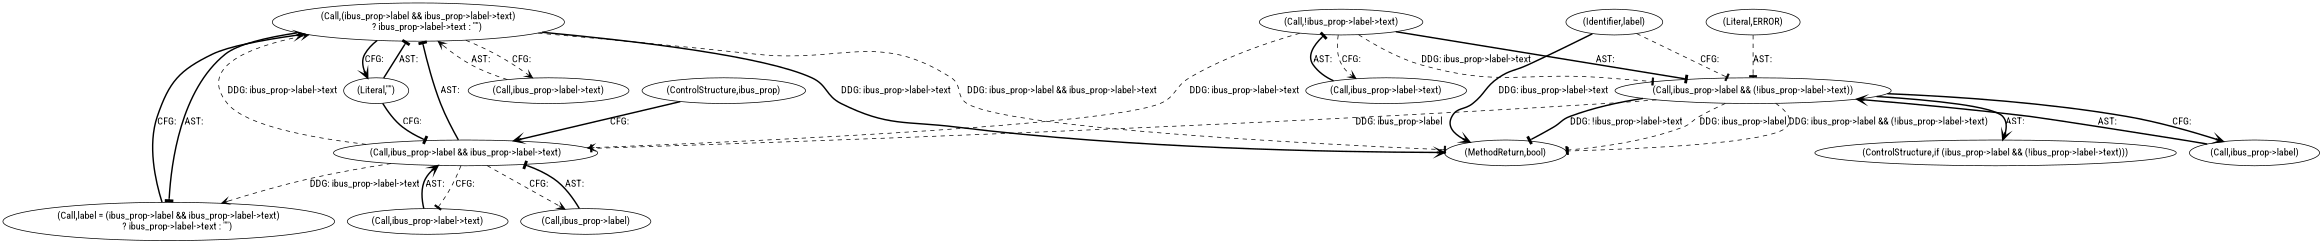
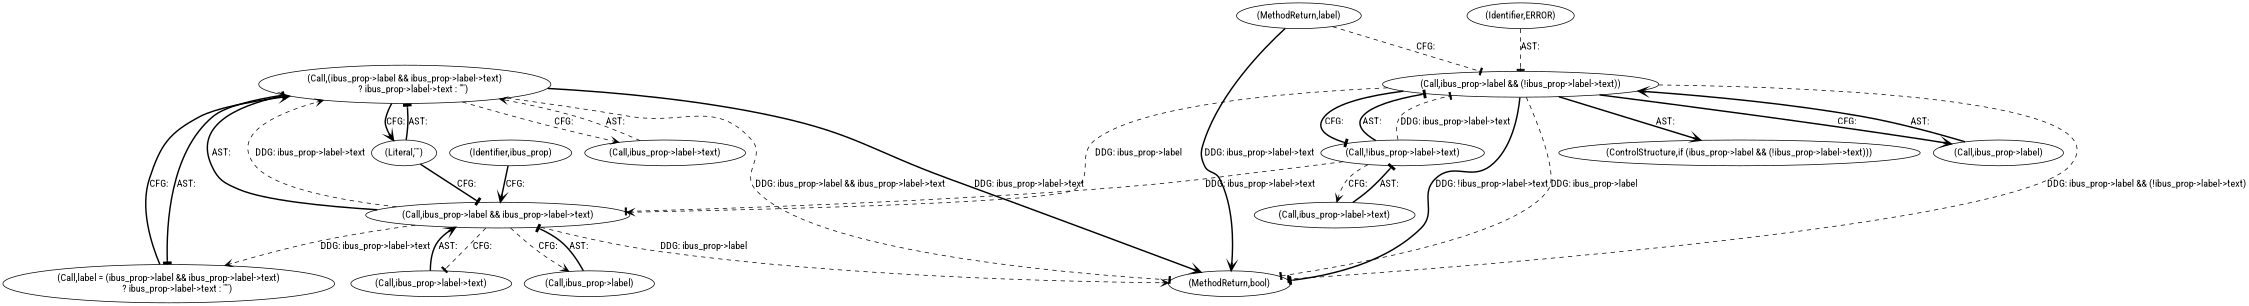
node "(Identifier,label)": label "(Identifier,label)" -> "(MethodReturn,label)"
node "(Literal,ERROR)": label "(Literal,ERROR)" -> "(Identifier,ERROR)"
node "(ControlStructure,ibus_prop)": label "(ControlStructure,ibus_prop)" -> "(Identifier,ibus_prop)"
edge "(Call,ibus_prop->label && (!ibus_prop->label->text))" -> "(Call,!ibus_prop->label->text)": added, label "CFG:"
edge "(Call,ibus_prop->label && (!ibus_prop->label->text))" -> "(Call,ibus_prop->label && ibus_prop->label->text)": arrowhead tee -> vee
edge "(Call,!ibus_prop->label->text)" -> "(Call,ibus_prop->label && ibus_prop->label->text)": arrowhead vee -> tee
edge "(Call,ibus_prop->label && ibus_prop->label->text)" -> "(MethodReturn,bool)": added, label "DDG: ibus_prop->label"
